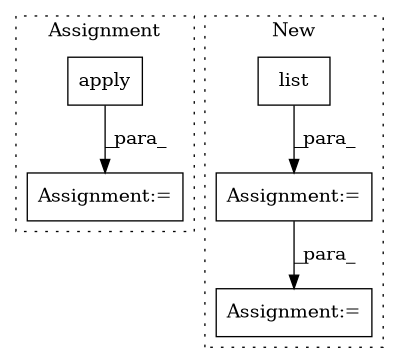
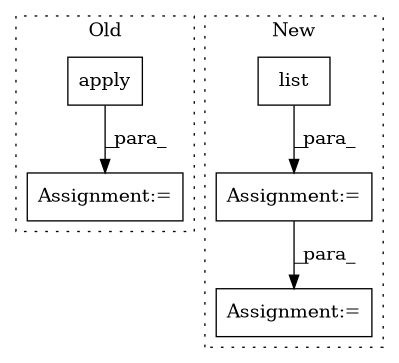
cluster "Assignment": label "Assignment" -> "Old"
